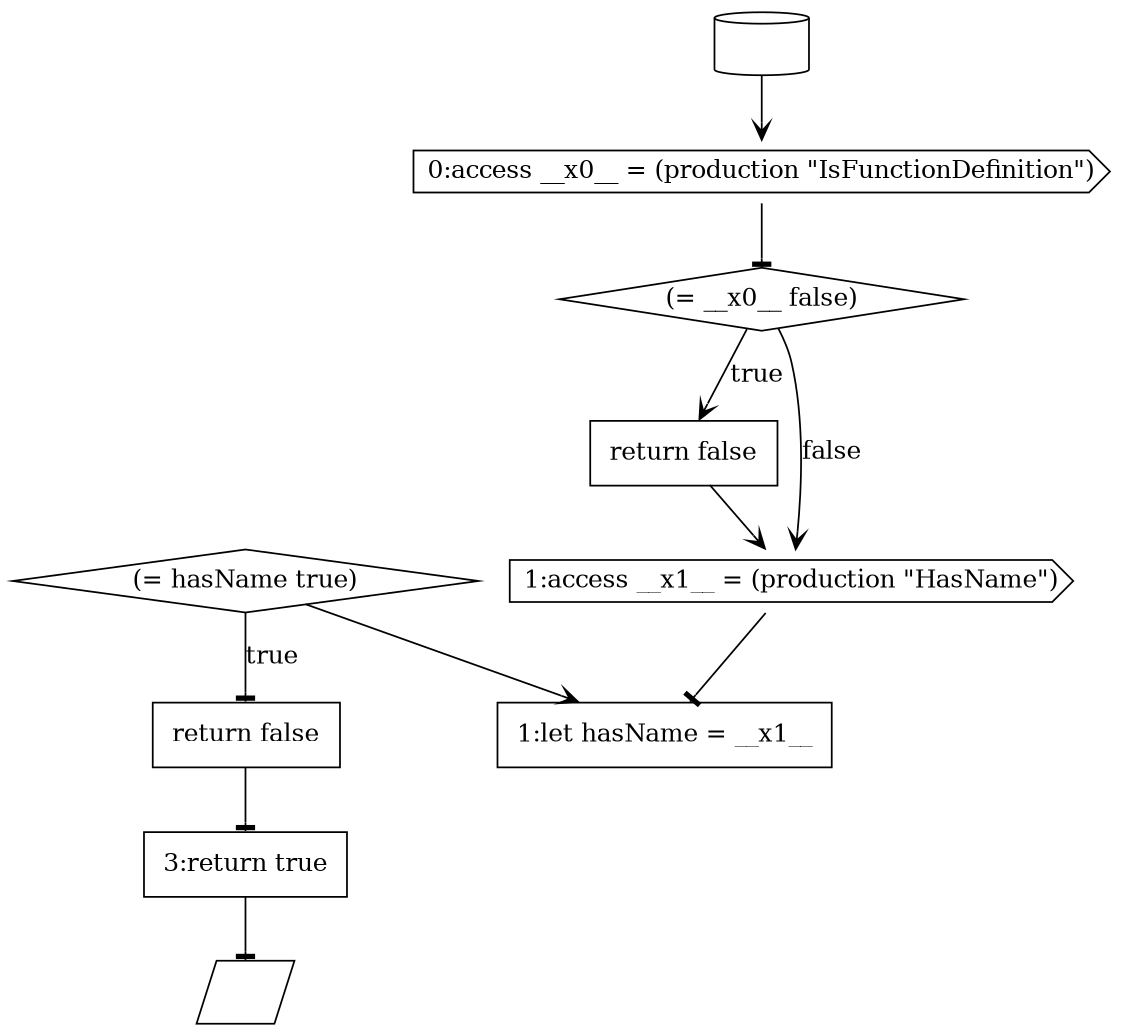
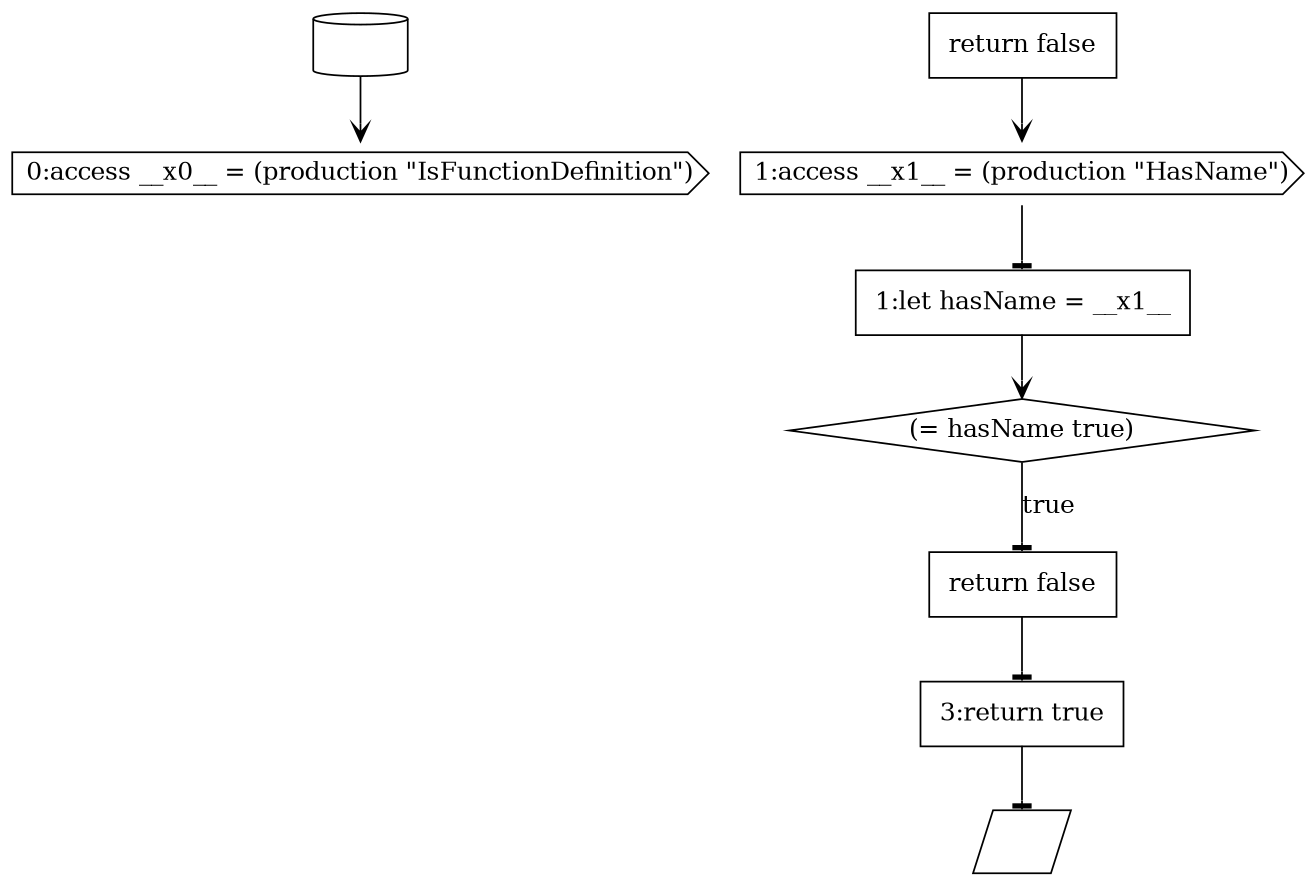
node "(= __x0__ false)": removed
edge "(= hasName true)" -> "1:let hasName = __x1__": reversed
